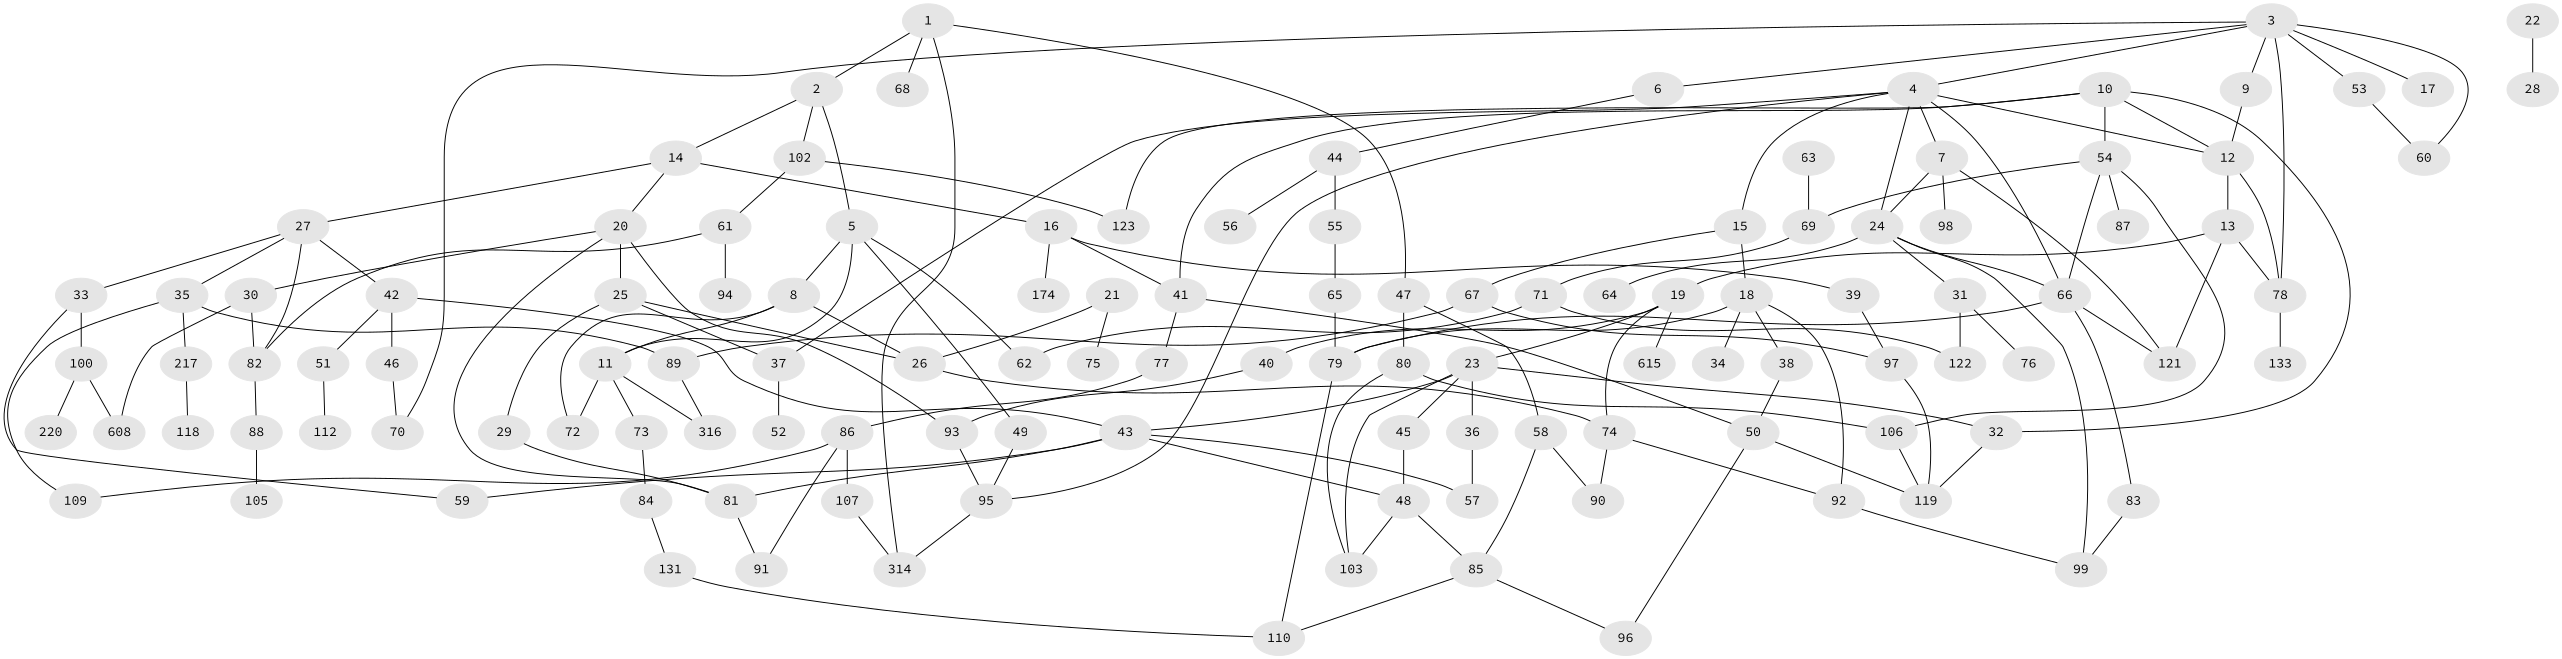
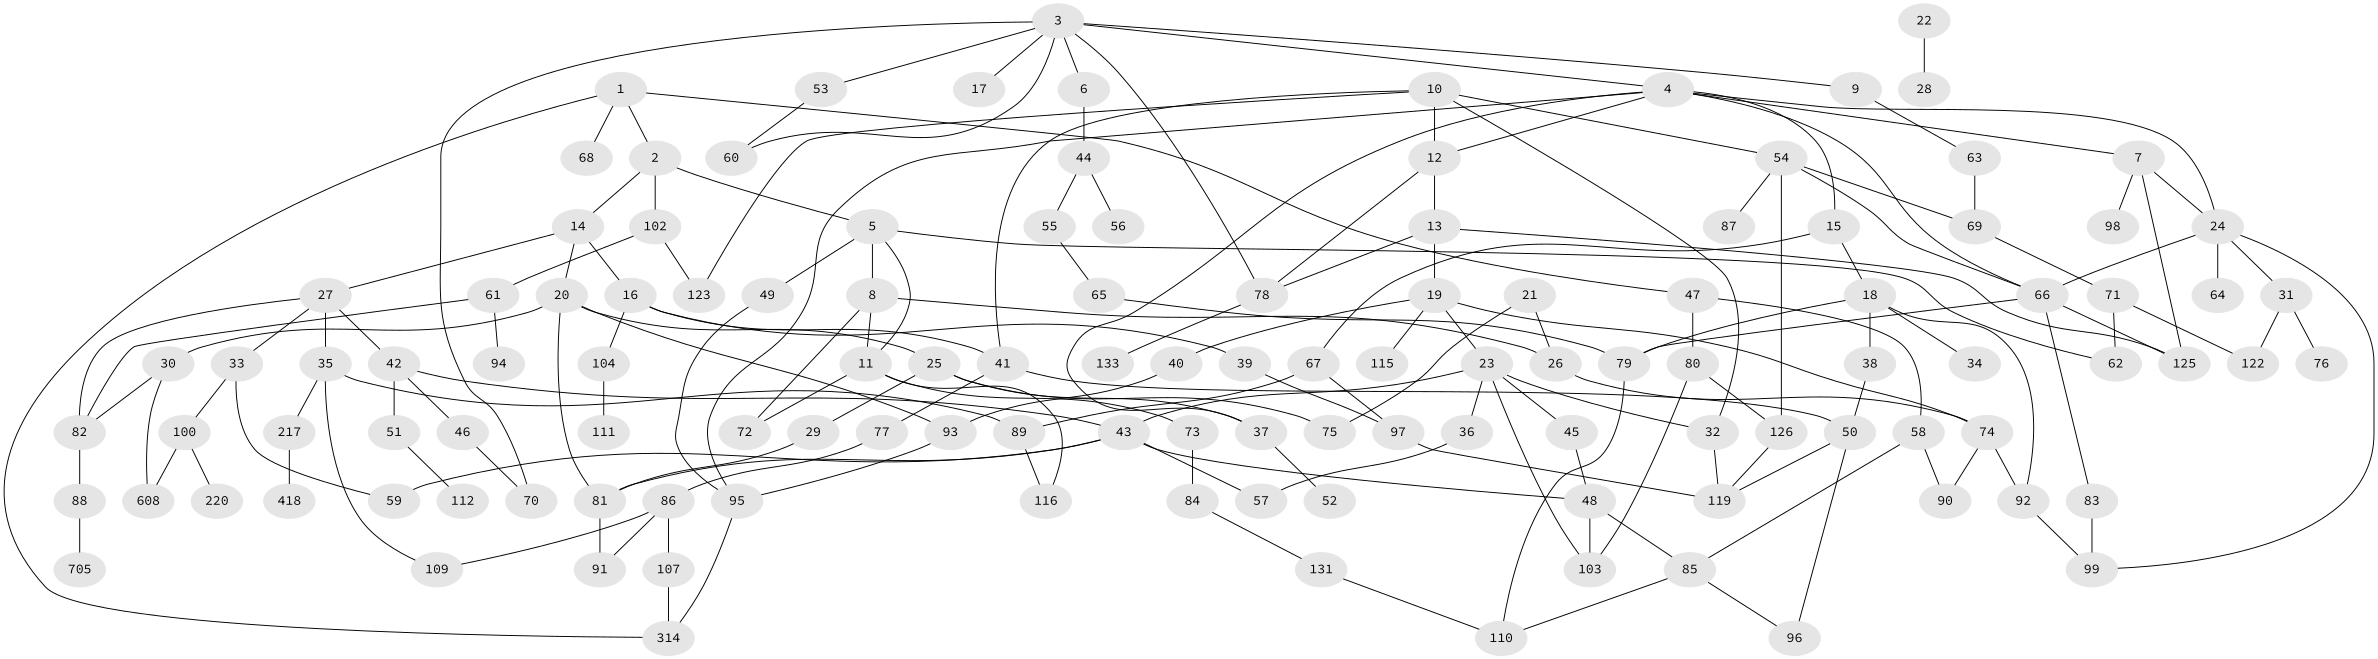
edge "9" -- "12": now "9" -- "63"
node "174": label "174" -> "104"
edge "25" -- "26": now "25" -- "75"
node "615": label "615" -> "115"
node "121": label "121" -> "125"
node "118": label "118" -> "418"
node "111": added
node "316": label "316" -> "116"
node "106": label "106" -> "126"
node "105": label "105" -> "705"
